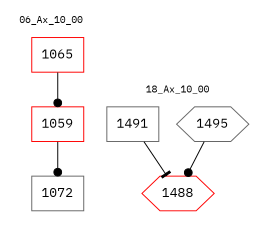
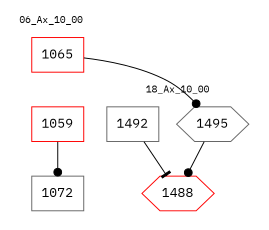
edge "1065" -> "1059": now "1065" -> "1495"
node "1491": label "1491" -> "1492"
